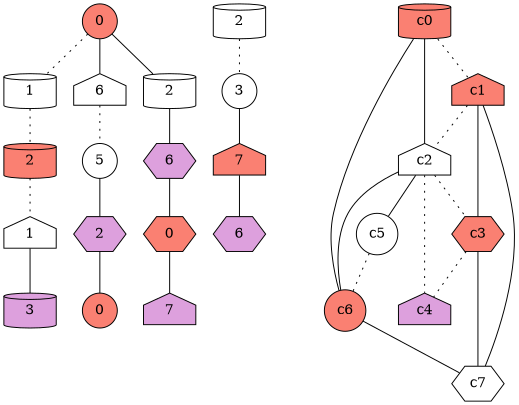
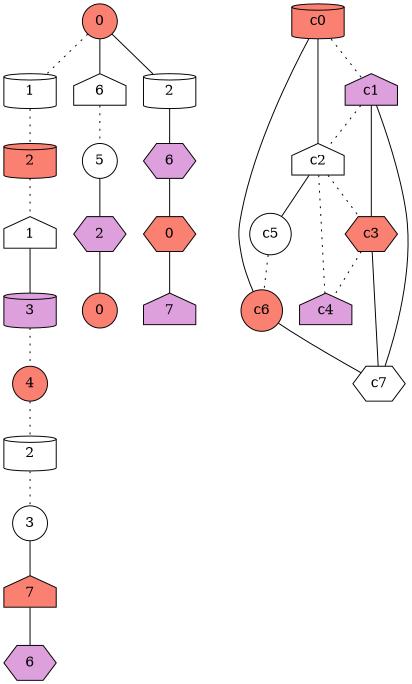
node "c1": fillcolor salmon -> plum
edge "c2" -- "c6": removed
node "4": added
